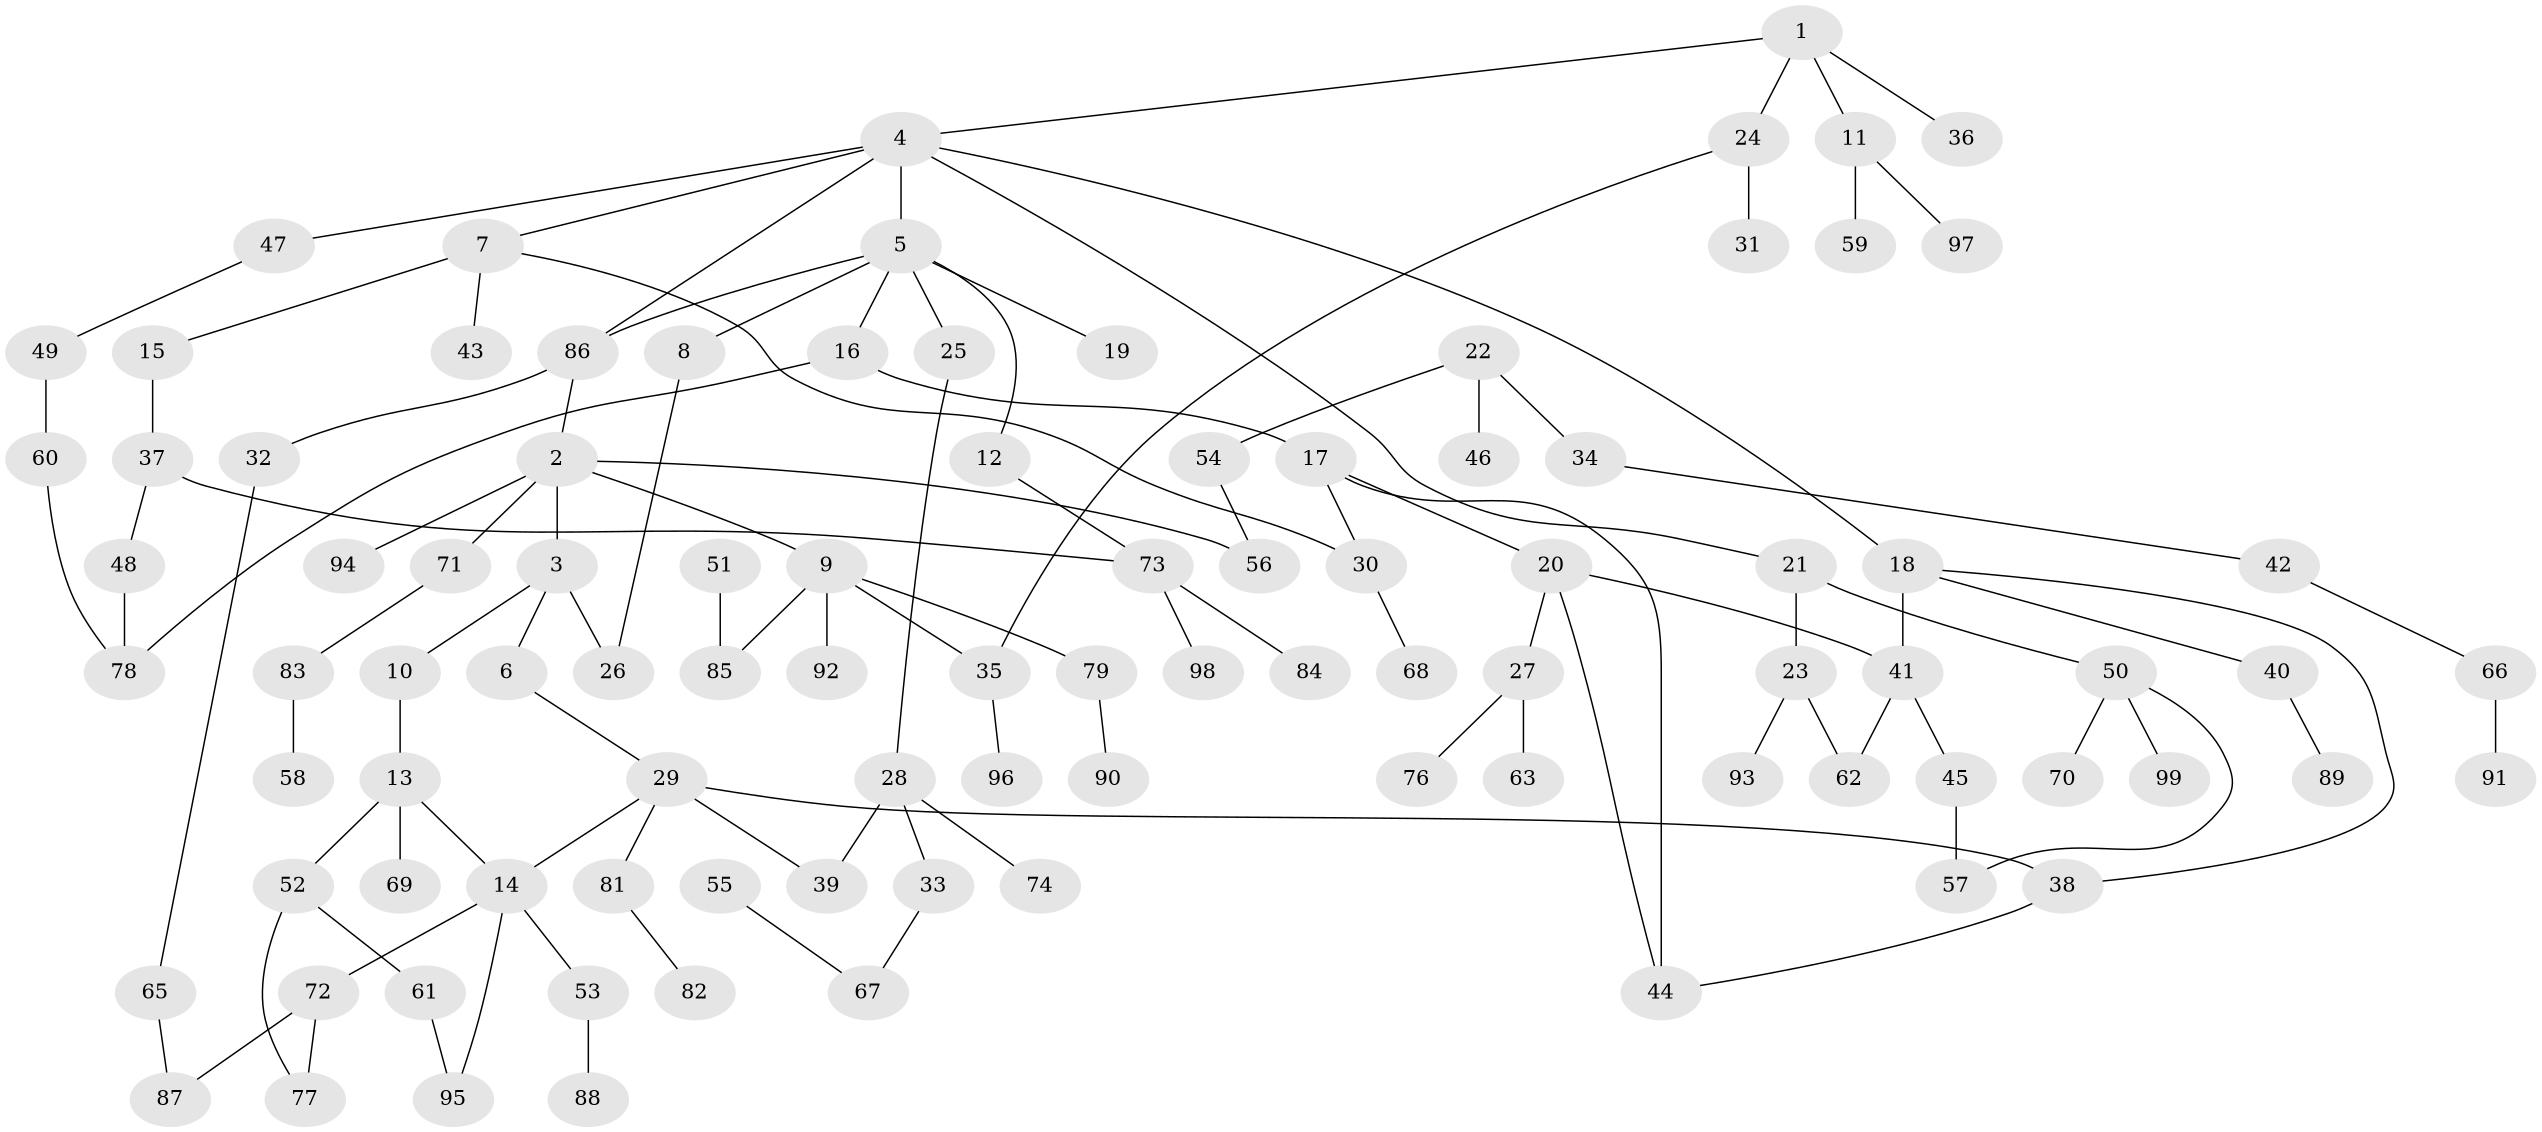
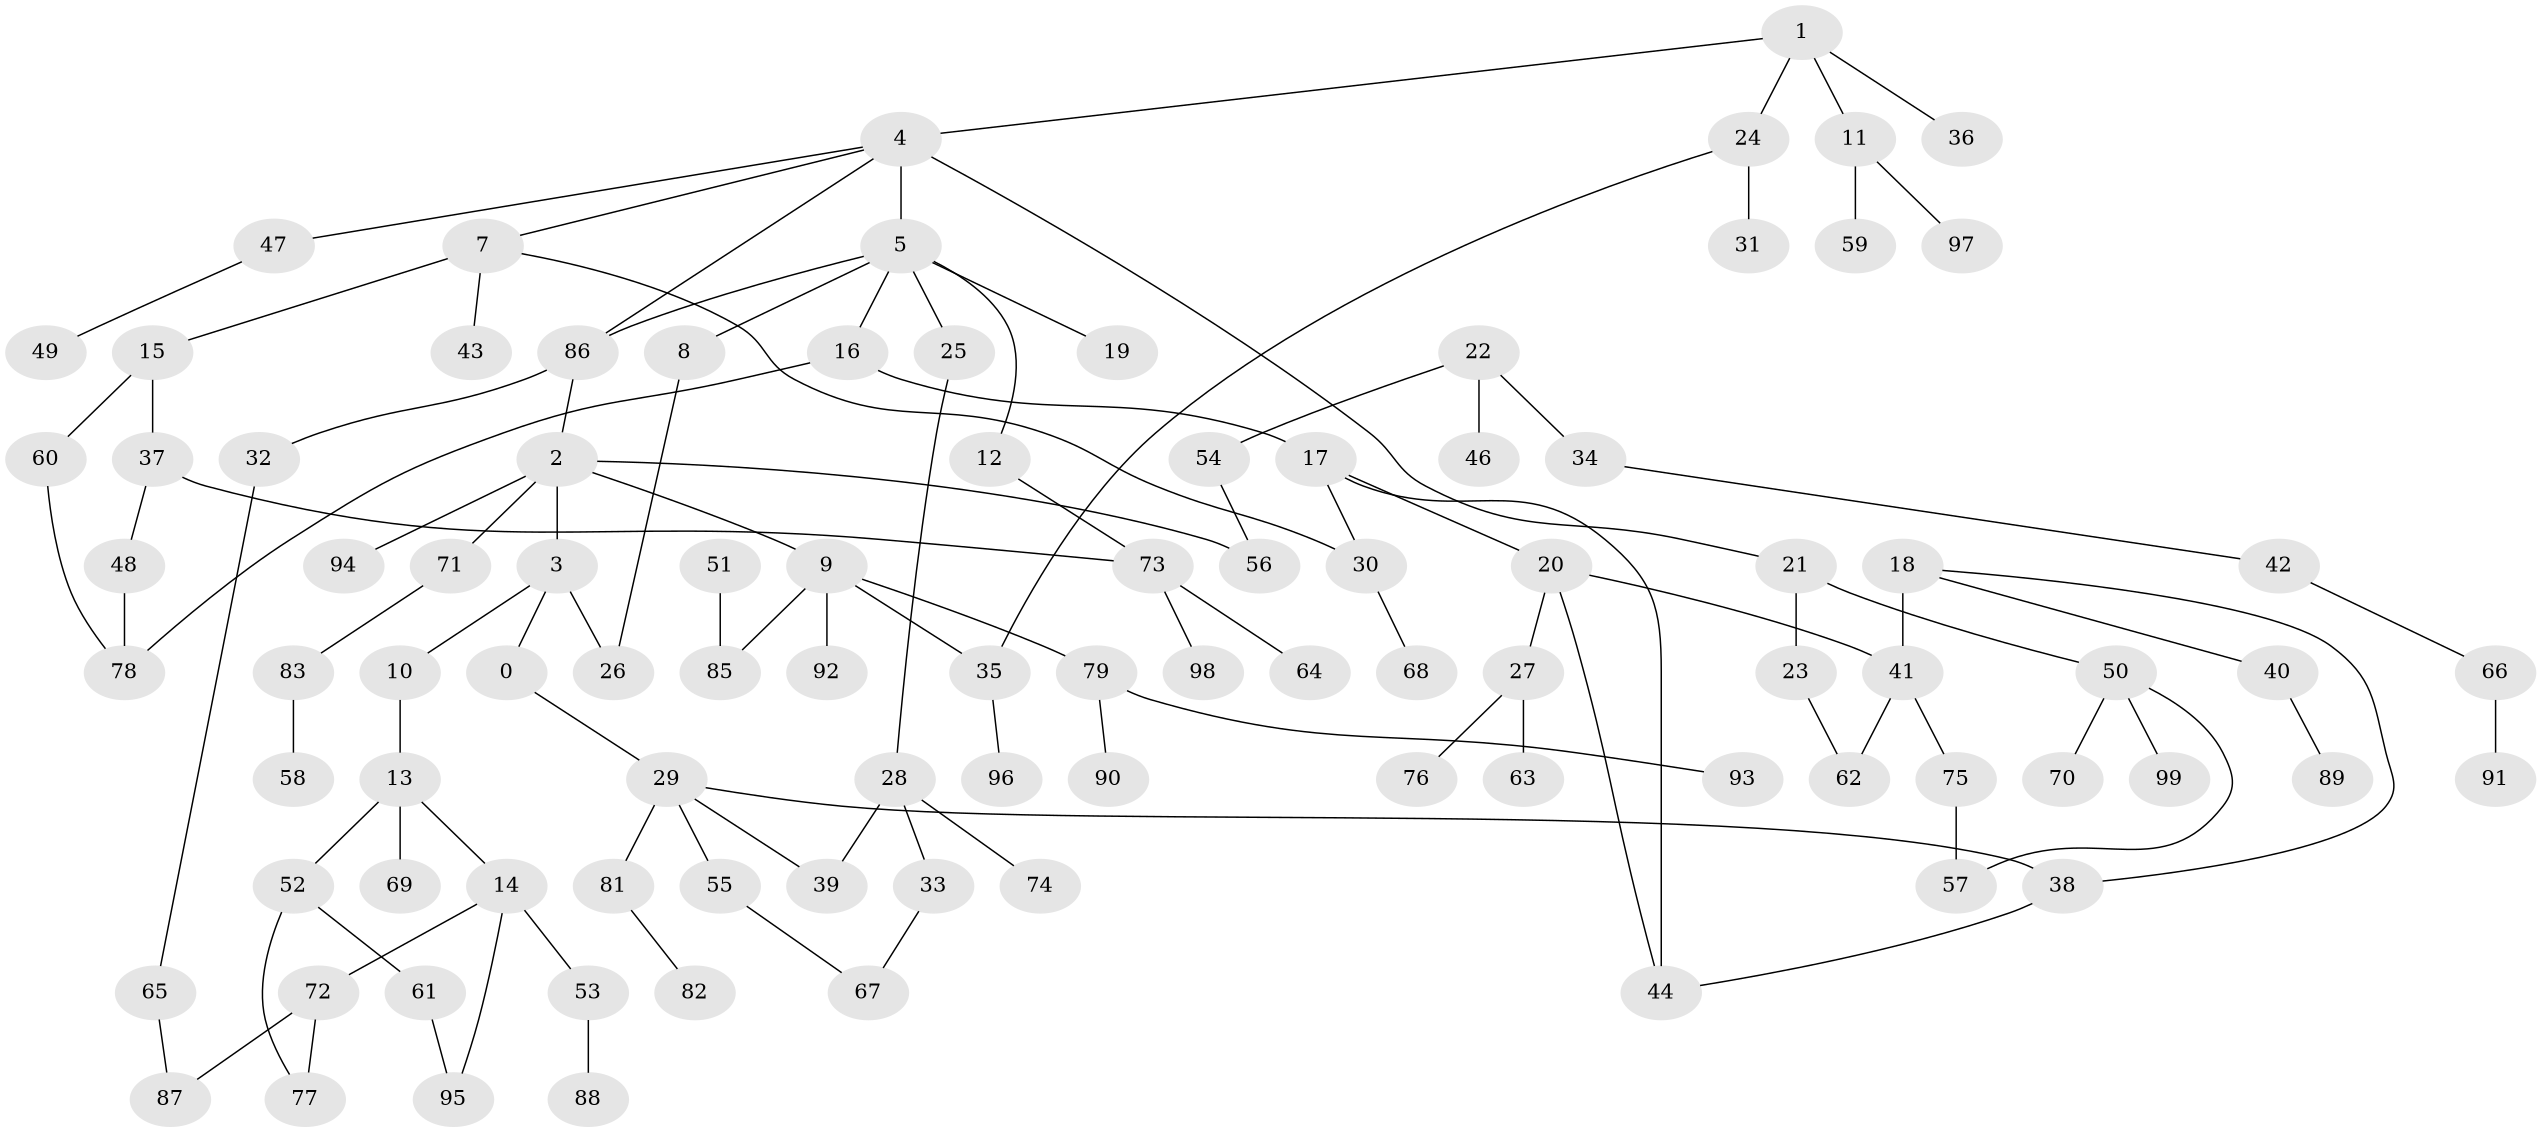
edge "4" -- "18": removed
edge "49" -- "60": now "15" -- "60"
node "6": label "6" -> "0"
node "84": label "84" -> "64"
edge "23" -- "93": now "79" -- "93"
node "45": label "45" -> "75"
edge "29" -- "14": now "29" -- "55"
